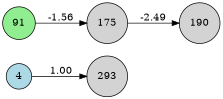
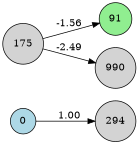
edge "91" -> "175": reversed
node "190": label "190" -> "990"
node "4": label "4" -> "0"
node "293": label "293" -> "294"
